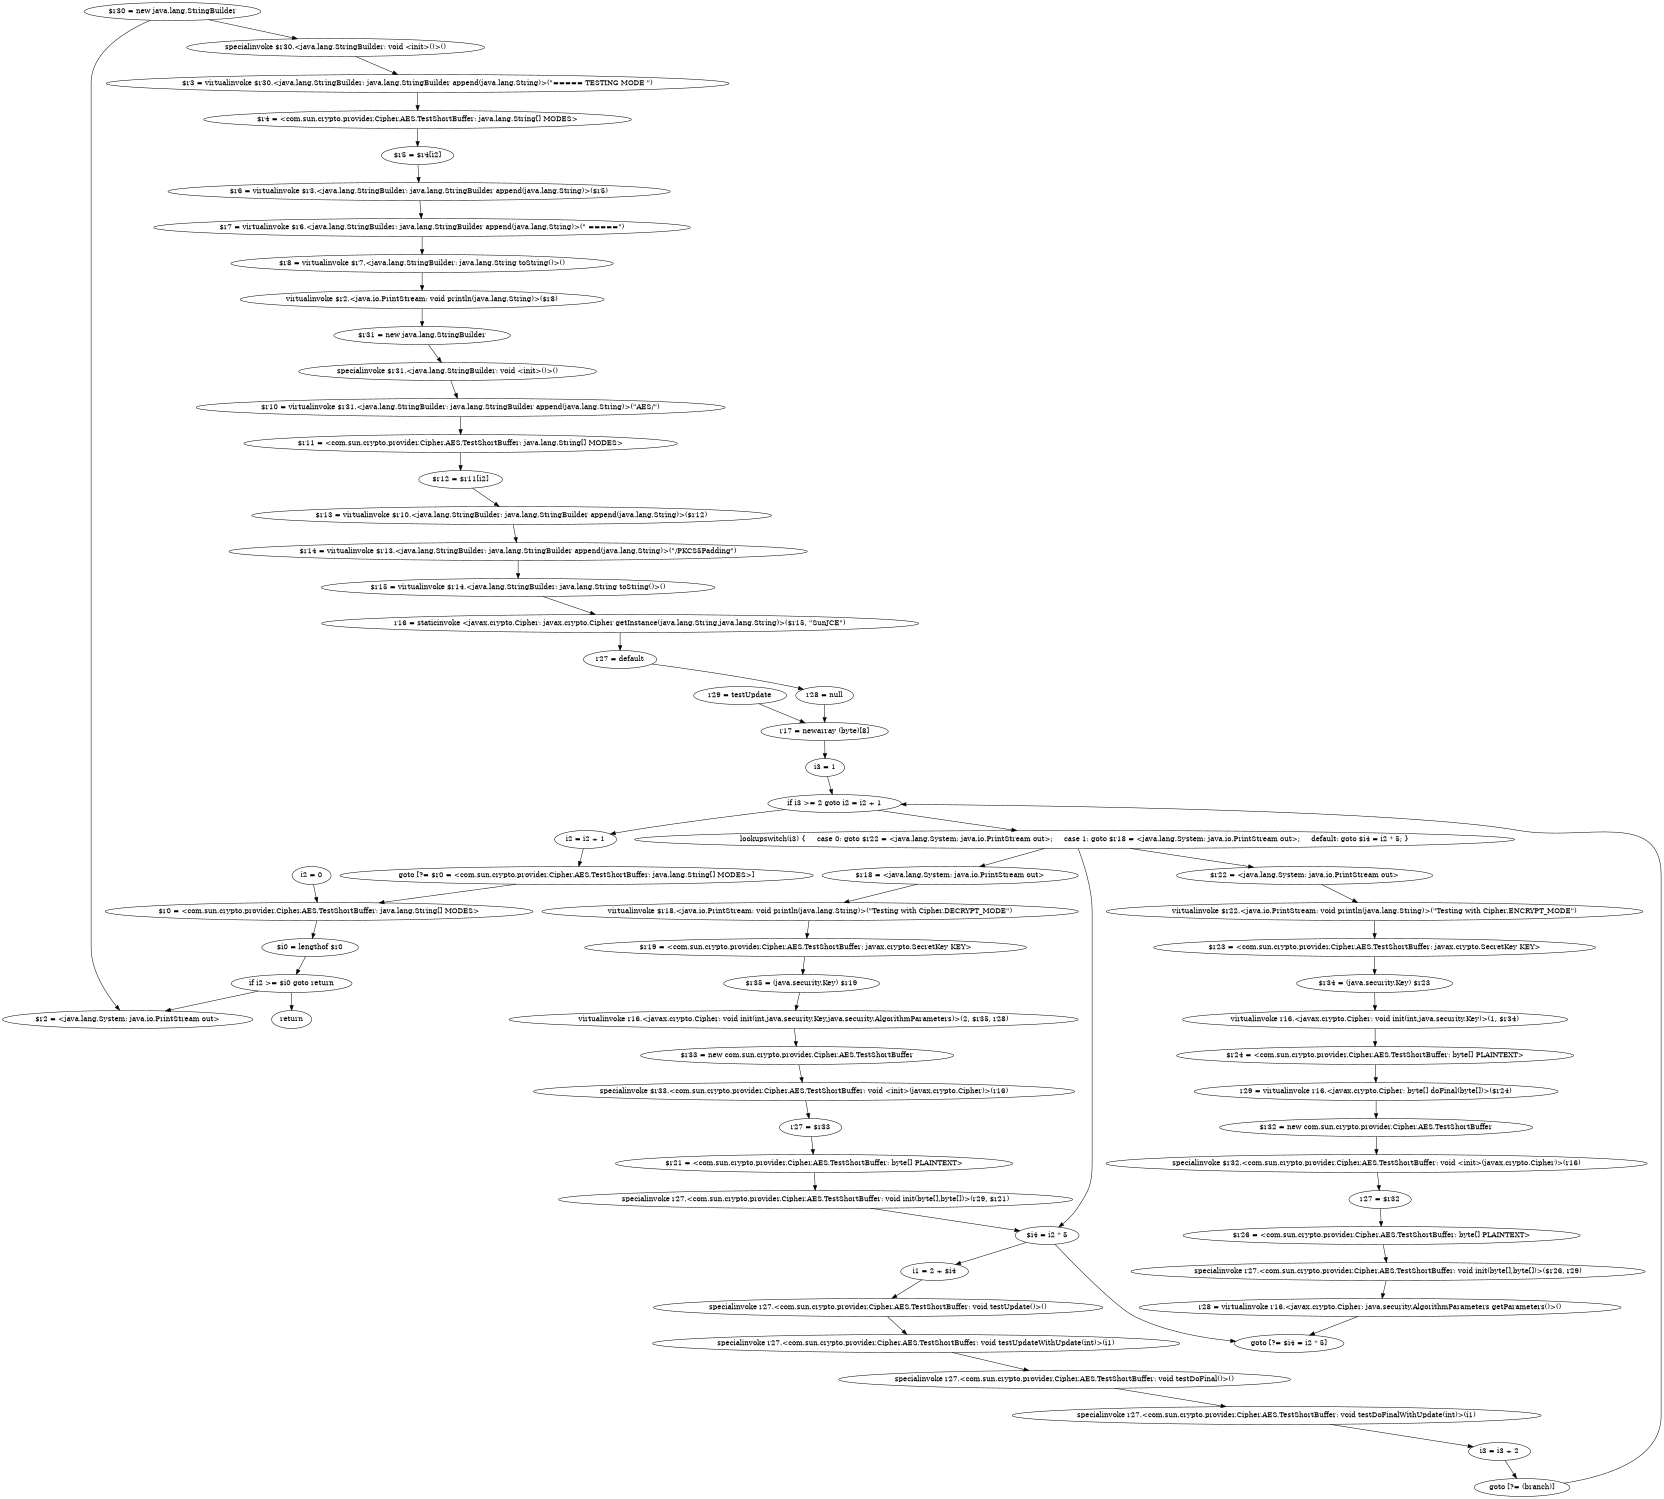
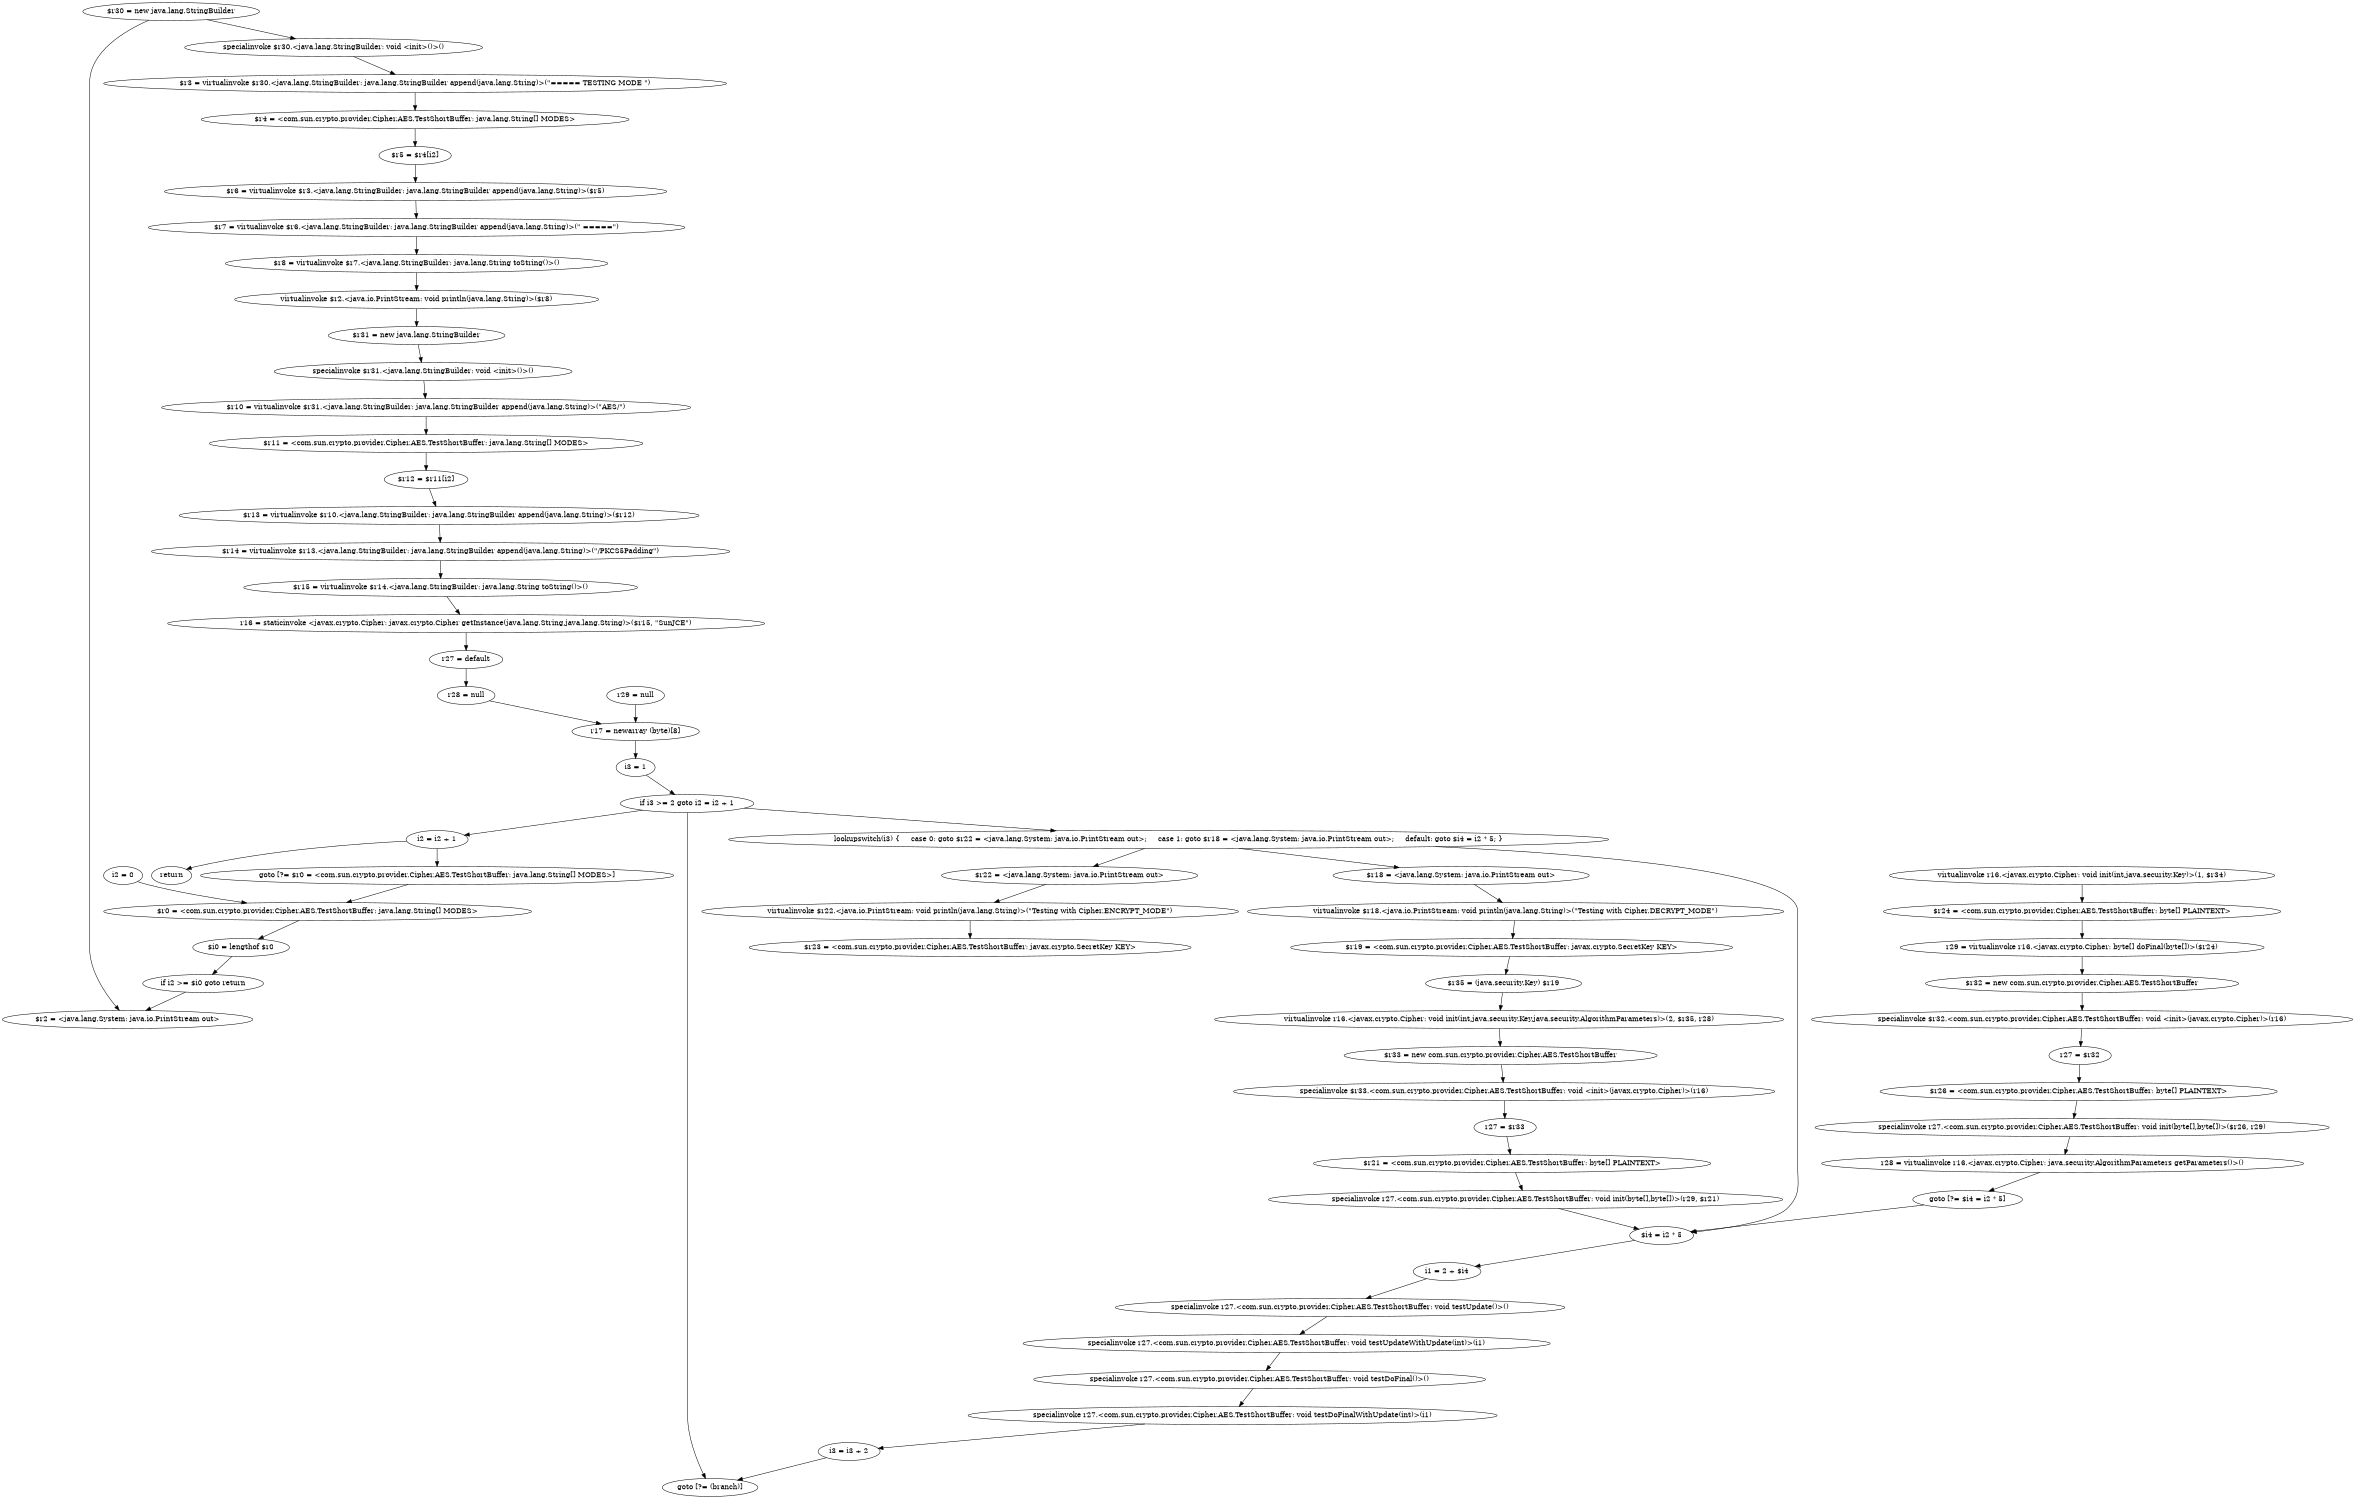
node "r29 = testUpdate": label "r29 = testUpdate" -> "r29 = null"
edge "goto [?= (branch)]" -> "if i3 >= 2 goto i2 = i2 + 1": reversed
node "$r34 = (java.security.Key) $r23": removed
edge "if i2 >= $i0 goto return" -> "return": now "i2 = i2 + 1" -> "return"
edge "$i4 = i2 * 5" -> "goto [?= $i4 = i2 * 5]": reversed
